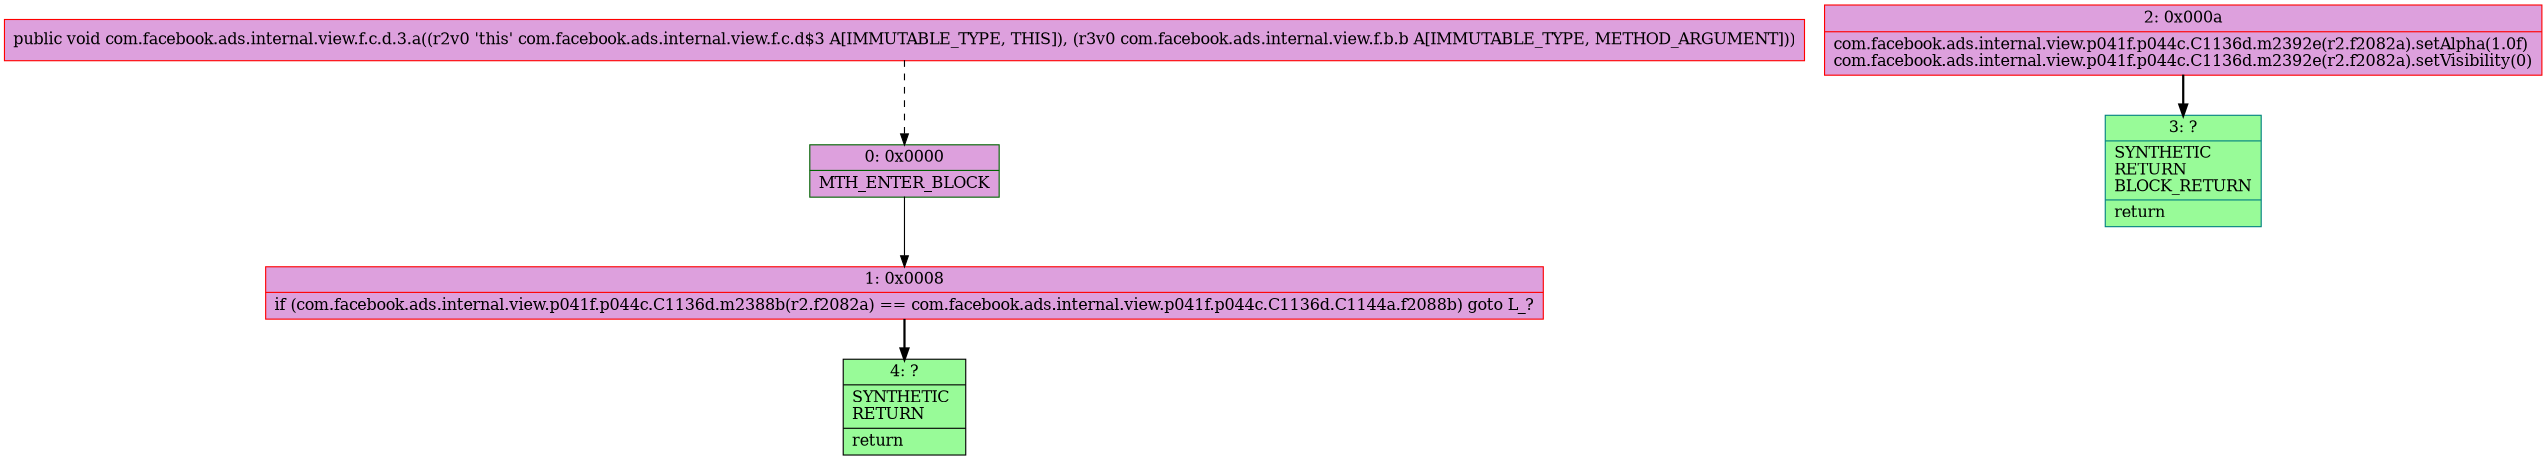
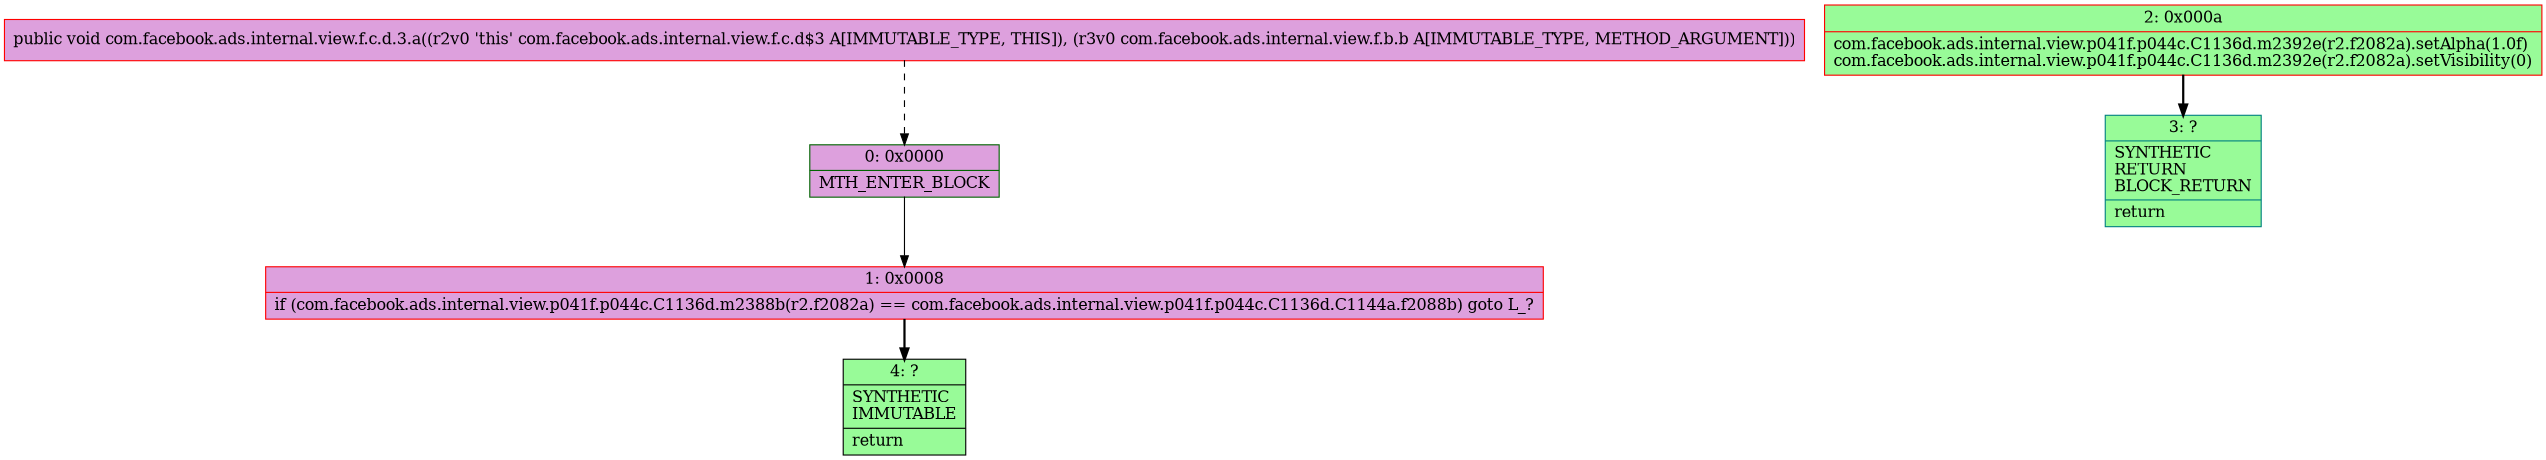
node "2: 0x000a": fillcolor plum -> palegreen
node "4: ?": text "RETURN" -> "IMMUTABLE"
